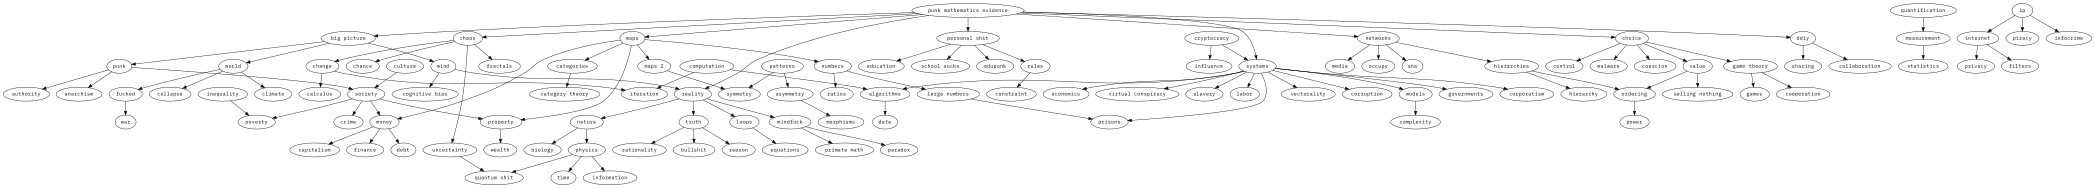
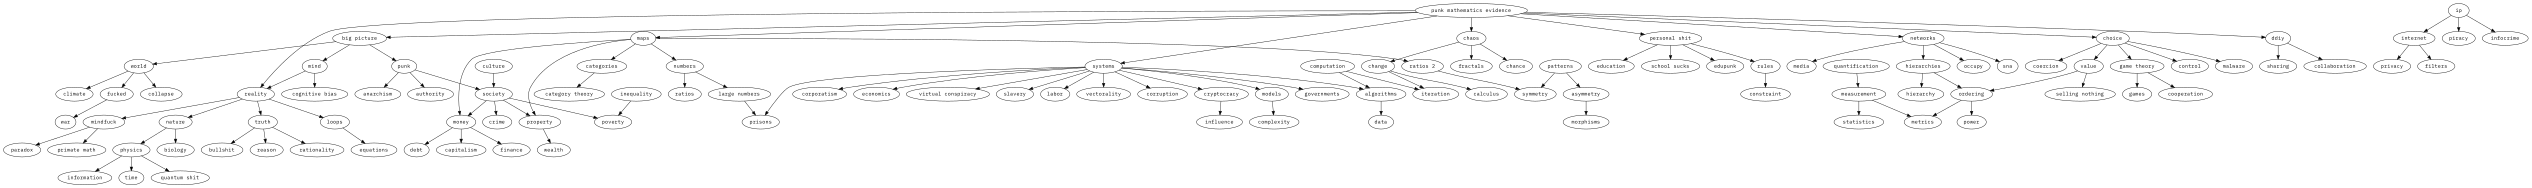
edge "cryptocracy" -> "systems": reversed
node "maps 2": label "maps 2" -> "ratios 2"
node "metrics": added
node "uncertainty": removed
